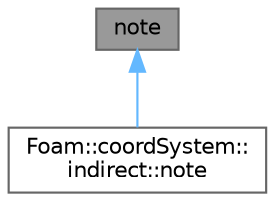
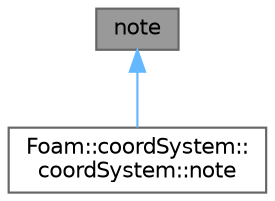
node "Foam::coordSystem:: indirect::note": label "Foam::coordSystem:: indirect::note" -> "Foam::coordSystem:: coordSystem::note"
